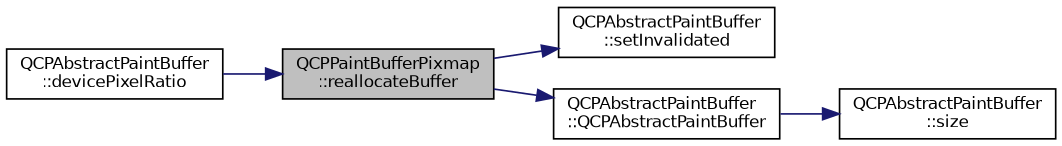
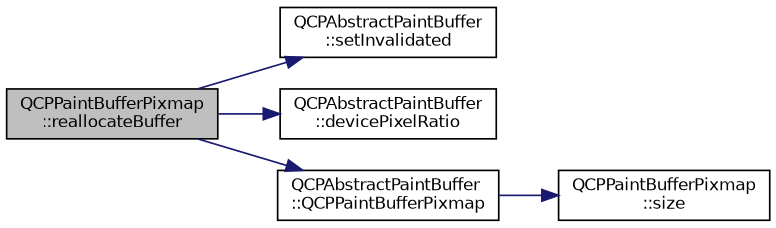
edge "QCPAbstractPaintBuffer ::devicePixelRatio" -> "QCPPaintBufferPixmap ::reallocateBuffer": reversed
node "QCPAbstractPaintBuffer ::QCPAbstractPaintBuffer": label "QCPAbstractPaintBuffer ::QCPAbstractPaintBuffer" -> "QCPAbstractPaintBuffer ::QCPPaintBufferPixmap"
node "QCPAbstractPaintBuffer ::size": label "QCPAbstractPaintBuffer ::size" -> "QCPPaintBufferPixmap ::size"
